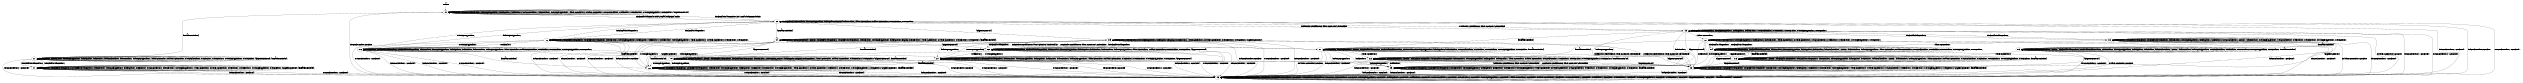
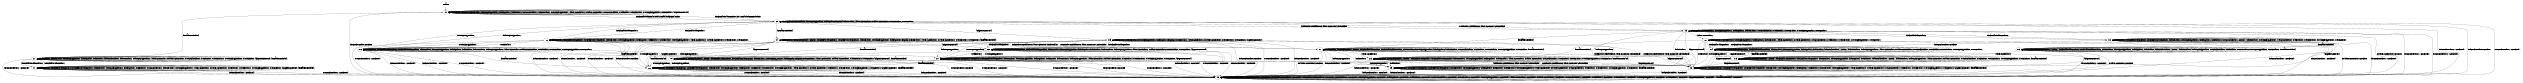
edge "s10" -> "s14": label "VldNewConID_short/ " -> "initConClose_short/ConClose "
